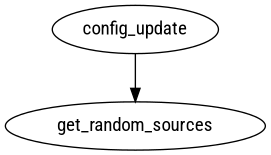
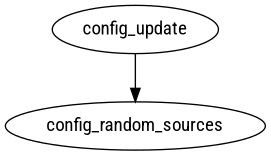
node "get_random_sources": label "get_random_sources" -> "config_random_sources"
